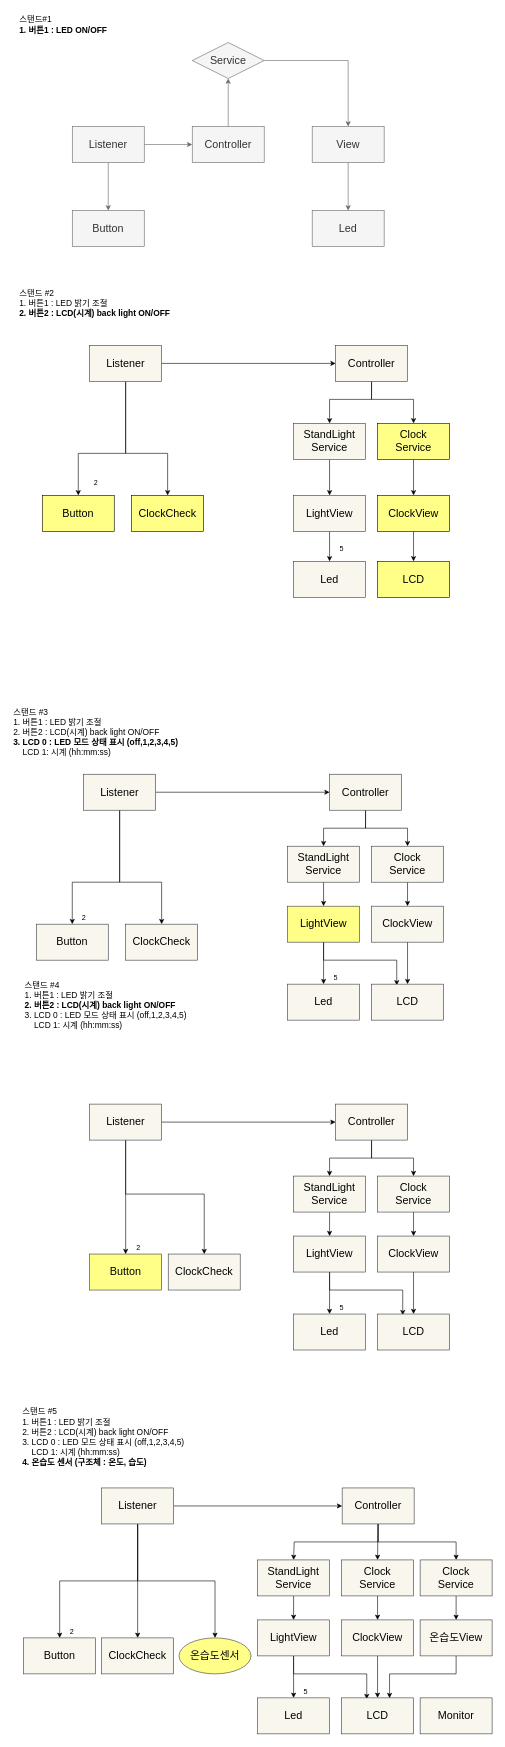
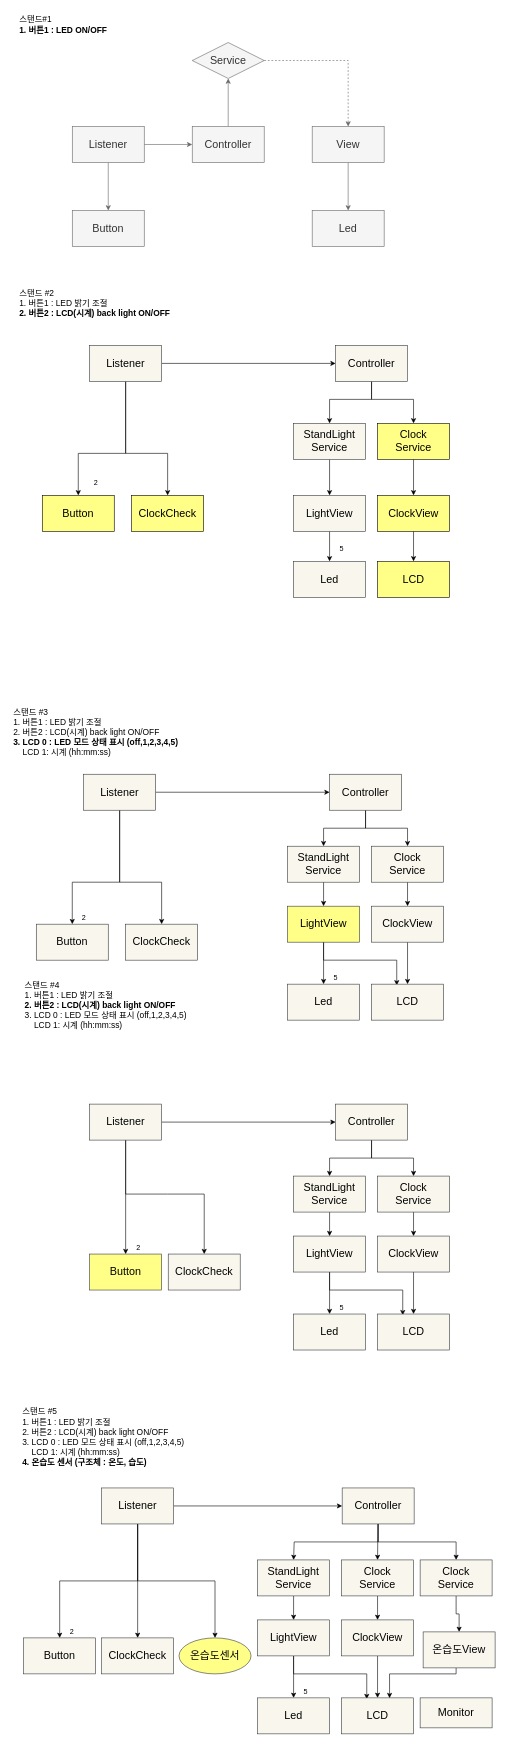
edge "Service" -> "View": style solid -> dashed
node "온습도View": moved (456, 1638) -> (459, 1650)
node "Monitor": size 72x36 -> 72x30
